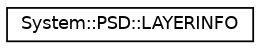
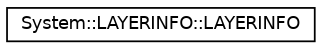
node "System::PSD::LAYERINFO": label "System::PSD::LAYERINFO" -> "System::LAYERINFO::LAYERINFO"
